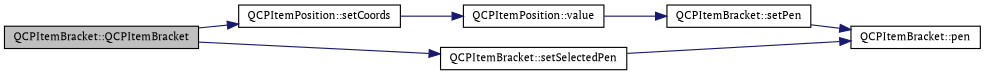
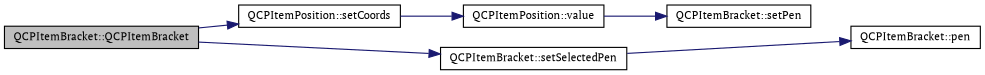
edge "QCPItemBracket::setPen" -> "QCPItemBracket::pen": removed
